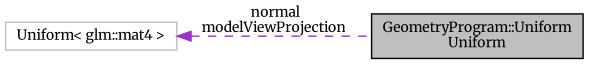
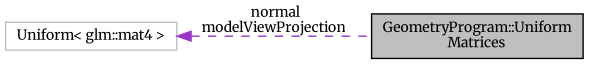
node "GeometryProgram::Uniform Uniform": label "GeometryProgram::Uniform Uniform" -> "GeometryProgram::Uniform Matrices"
